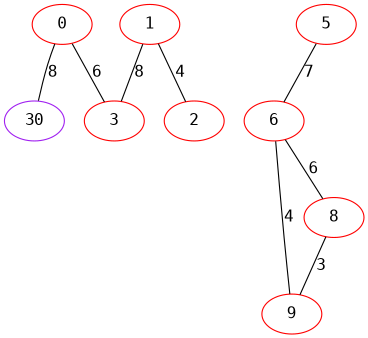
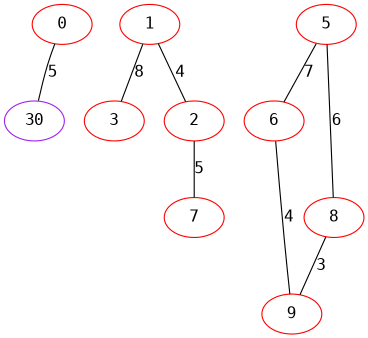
edge "0" -- "30": label "8" -> "5"
edge "0" -- "3": removed, label "6"
edge "6" -- "8": now "5" -- "8"
node "7": added
